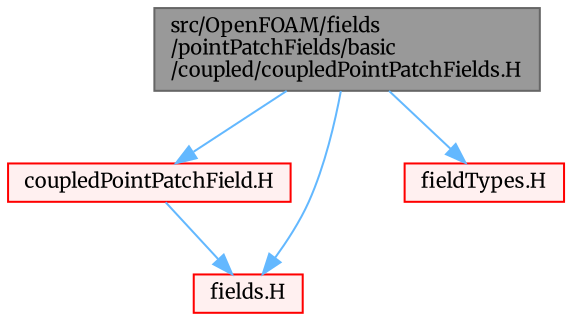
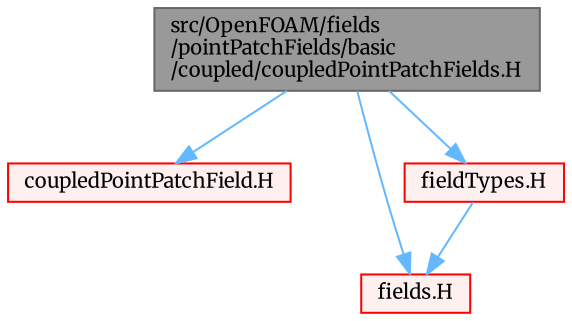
edge "coupledPointPatchField.H" -> "fields.H": now "fieldTypes.H" -> "fields.H"
